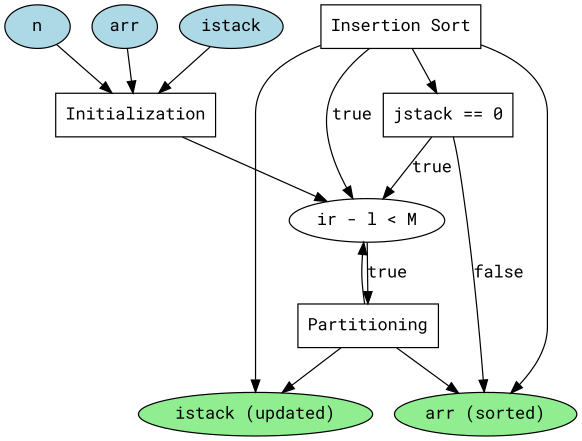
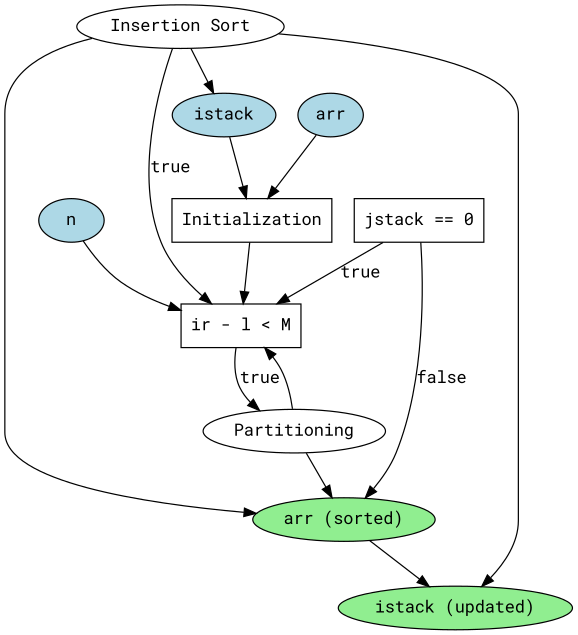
node "Insertion Sort": shape box -> ellipse
edge "n" -> "Initialization": now "n" -> "ir - l < M"
edge "Insertion Sort" -> "jstack == 0": now "Insertion Sort" -> "istack"
node "ir - l < M": shape ellipse -> box
node "Partitioning": shape box -> ellipse
edge "Partitioning" -> "istack (updated)": now "arr (sorted)" -> "istack (updated)"
